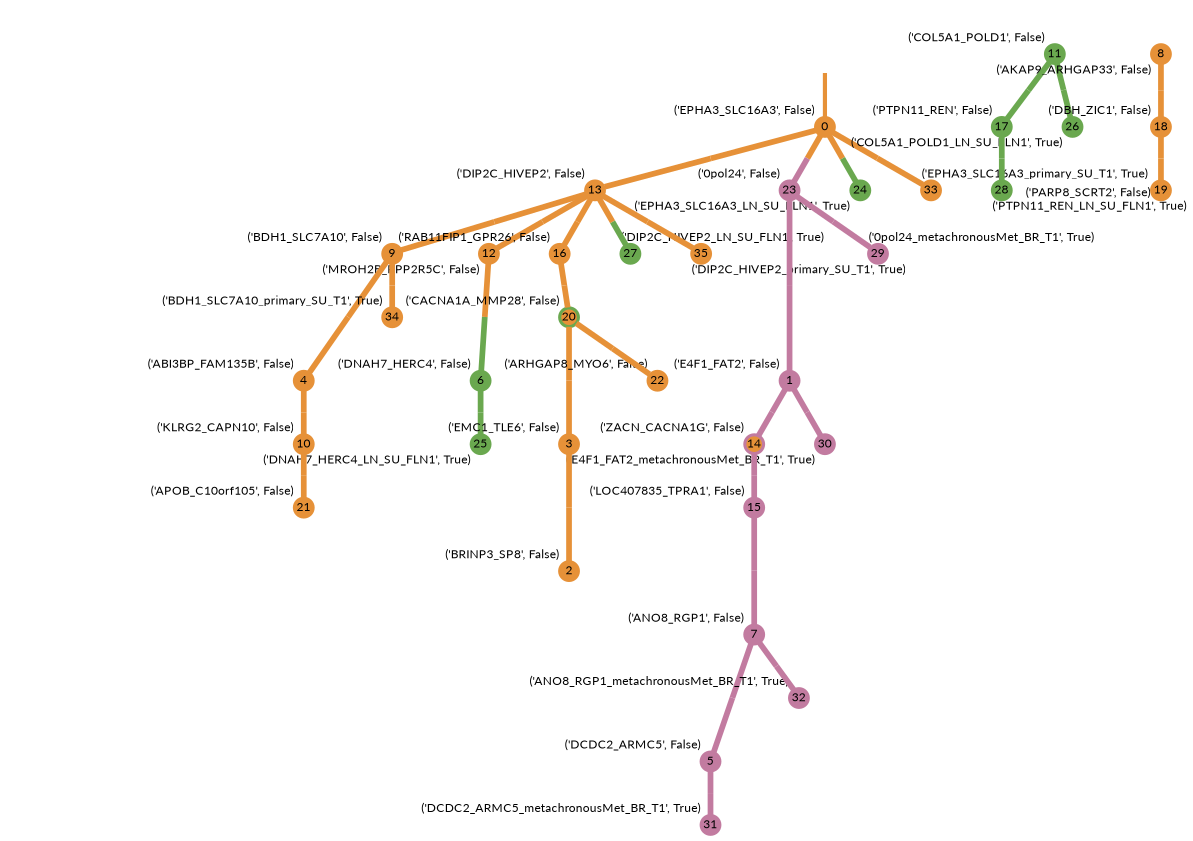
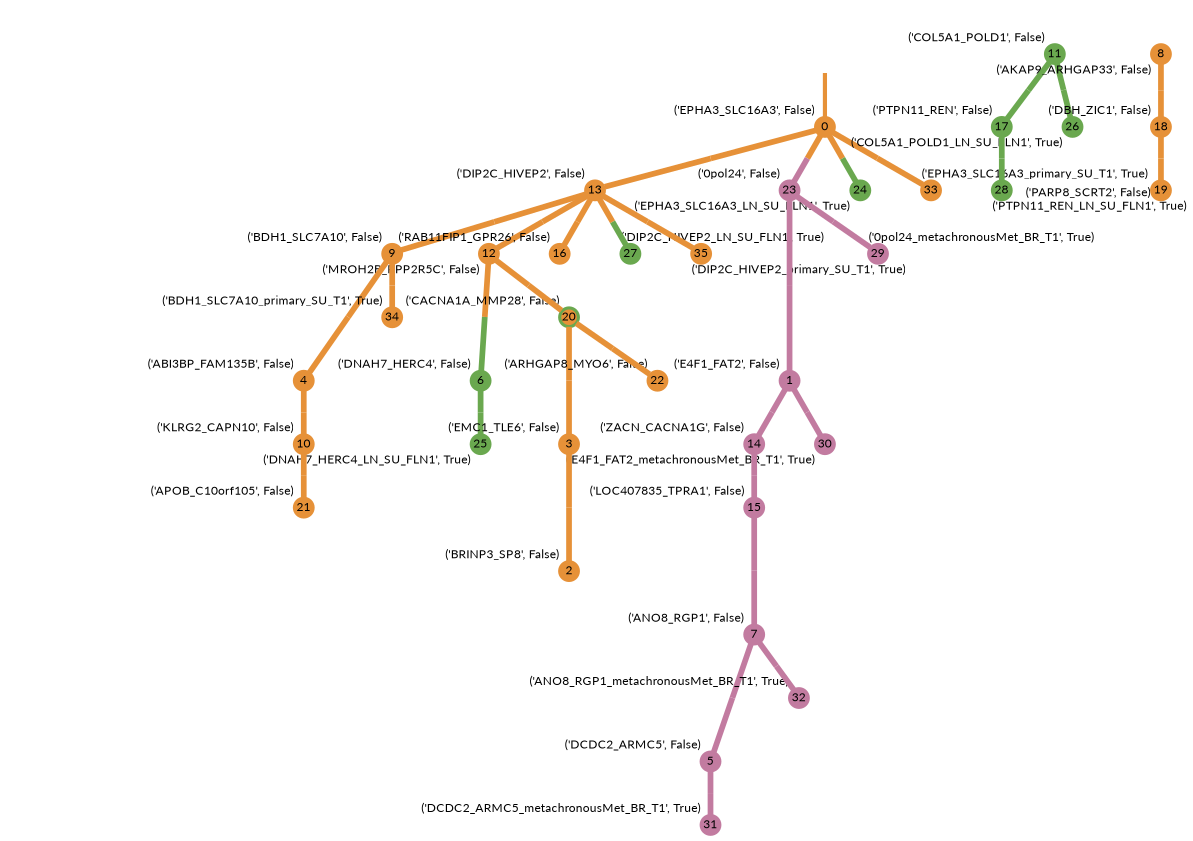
edge "16 ('RAB11FIP1_GPR26', False)" -> "20 ('CACNA1A_MMP28', False)": now "12 ('MROH2B_PPP2R5C', False)" -> "20 ('CACNA1A_MMP28', False)"
node "14 ('ZACN_CACNA1G', False)": fillcolor #e69138ff -> #c27ba0ff
